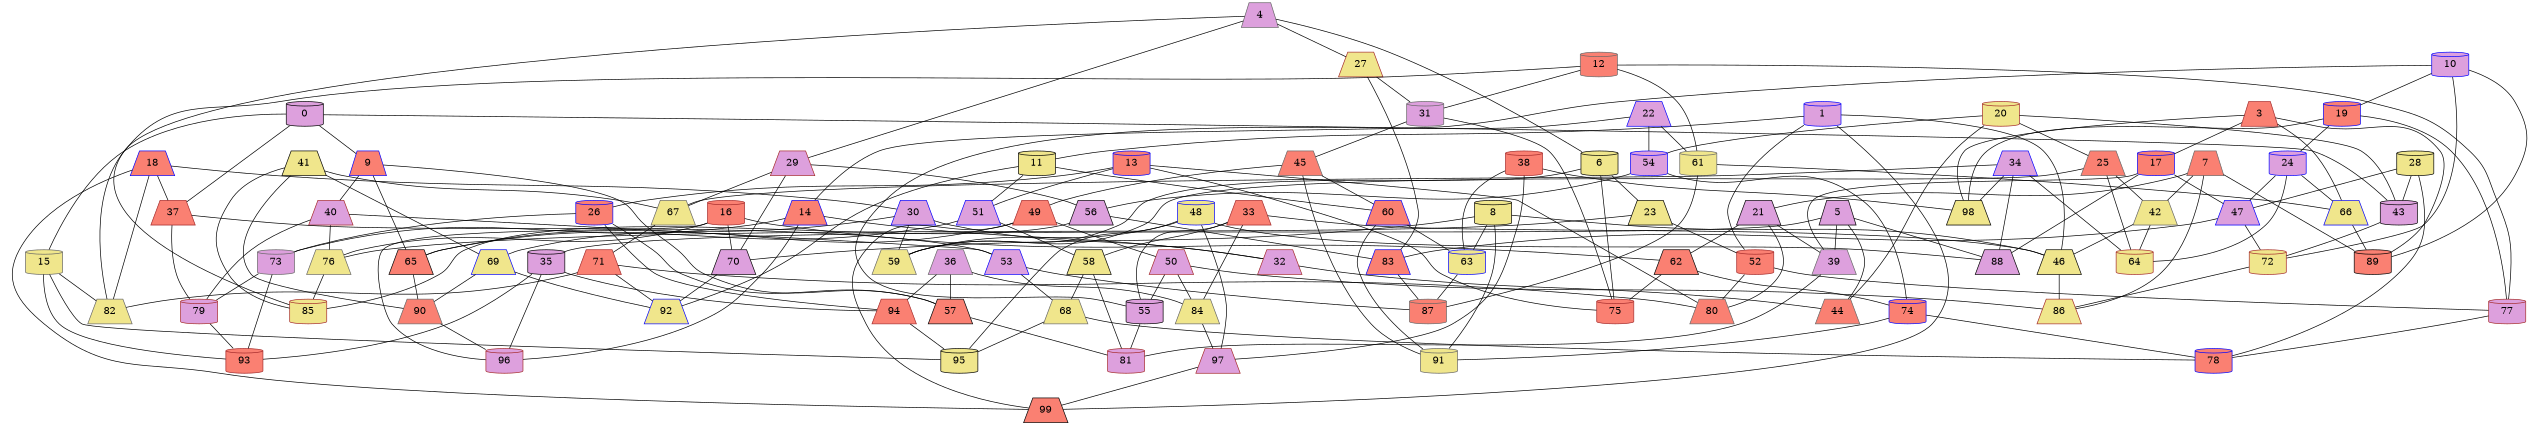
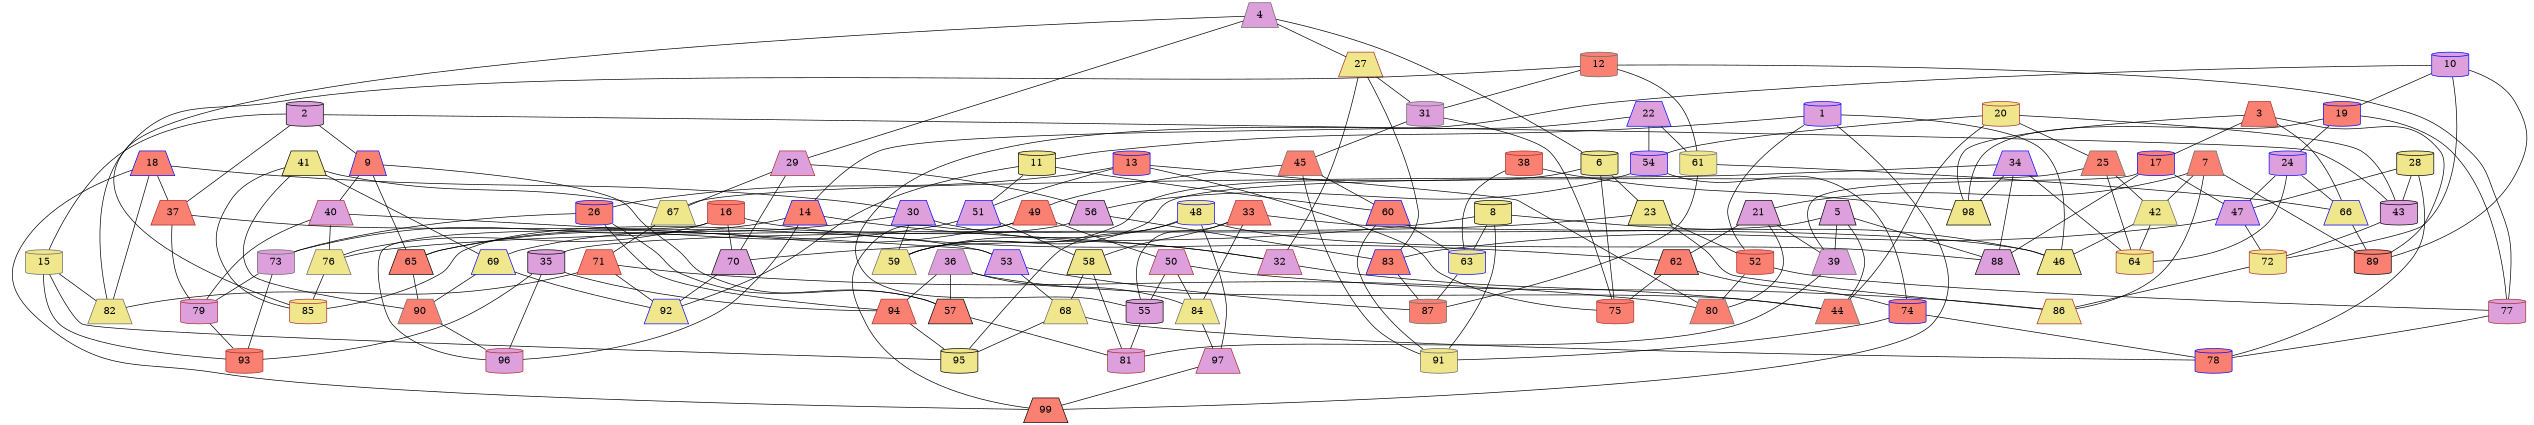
node "0": label "0" -> "2"
edge "27" -- "32": added
edge "46" -- "86": now "23" -- "86"
edge "36" -- "44": added
edge "38" -- "97": removed
